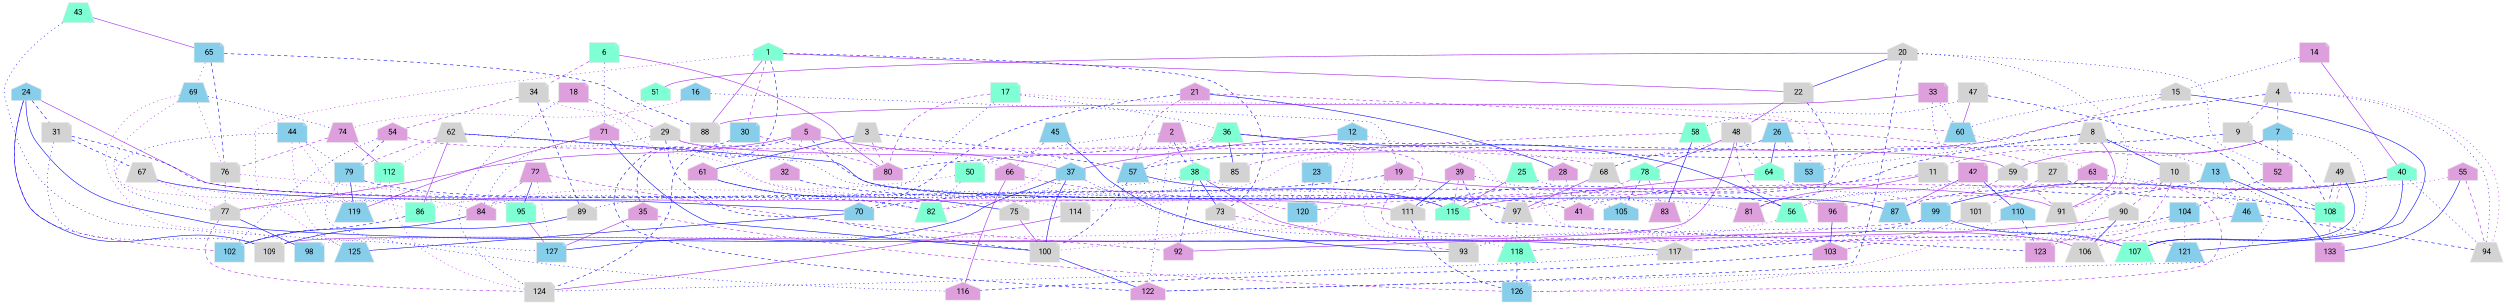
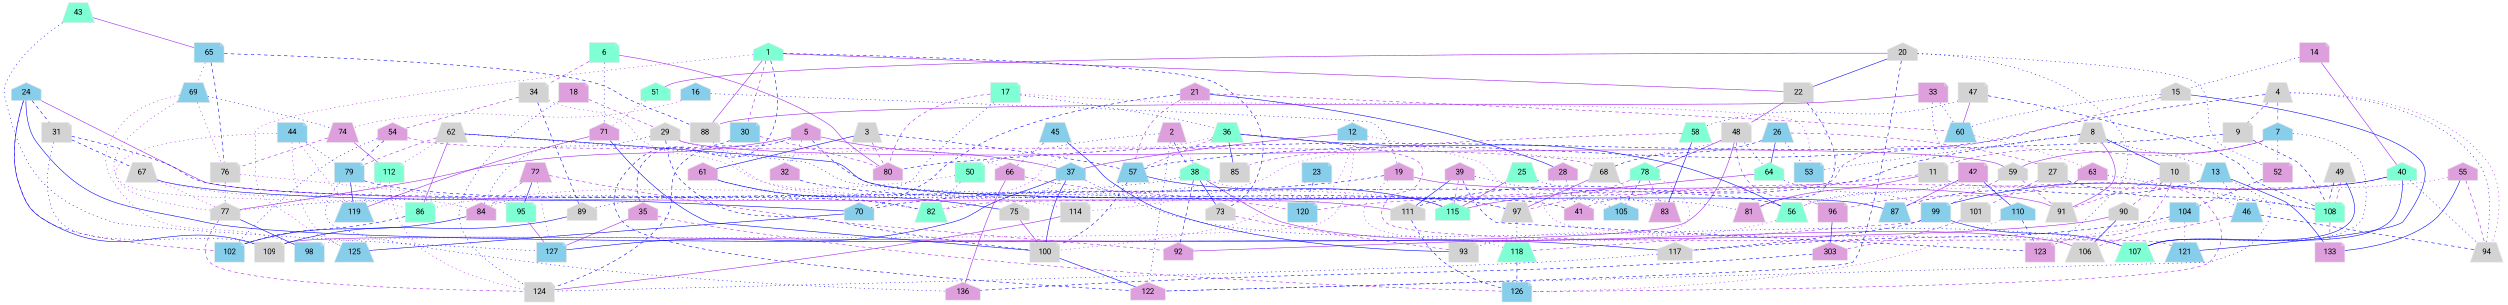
edge "44" -- "77": color blue -> purple
node "103": label "103" -> "303"
node "116": label "116" -> "136"
